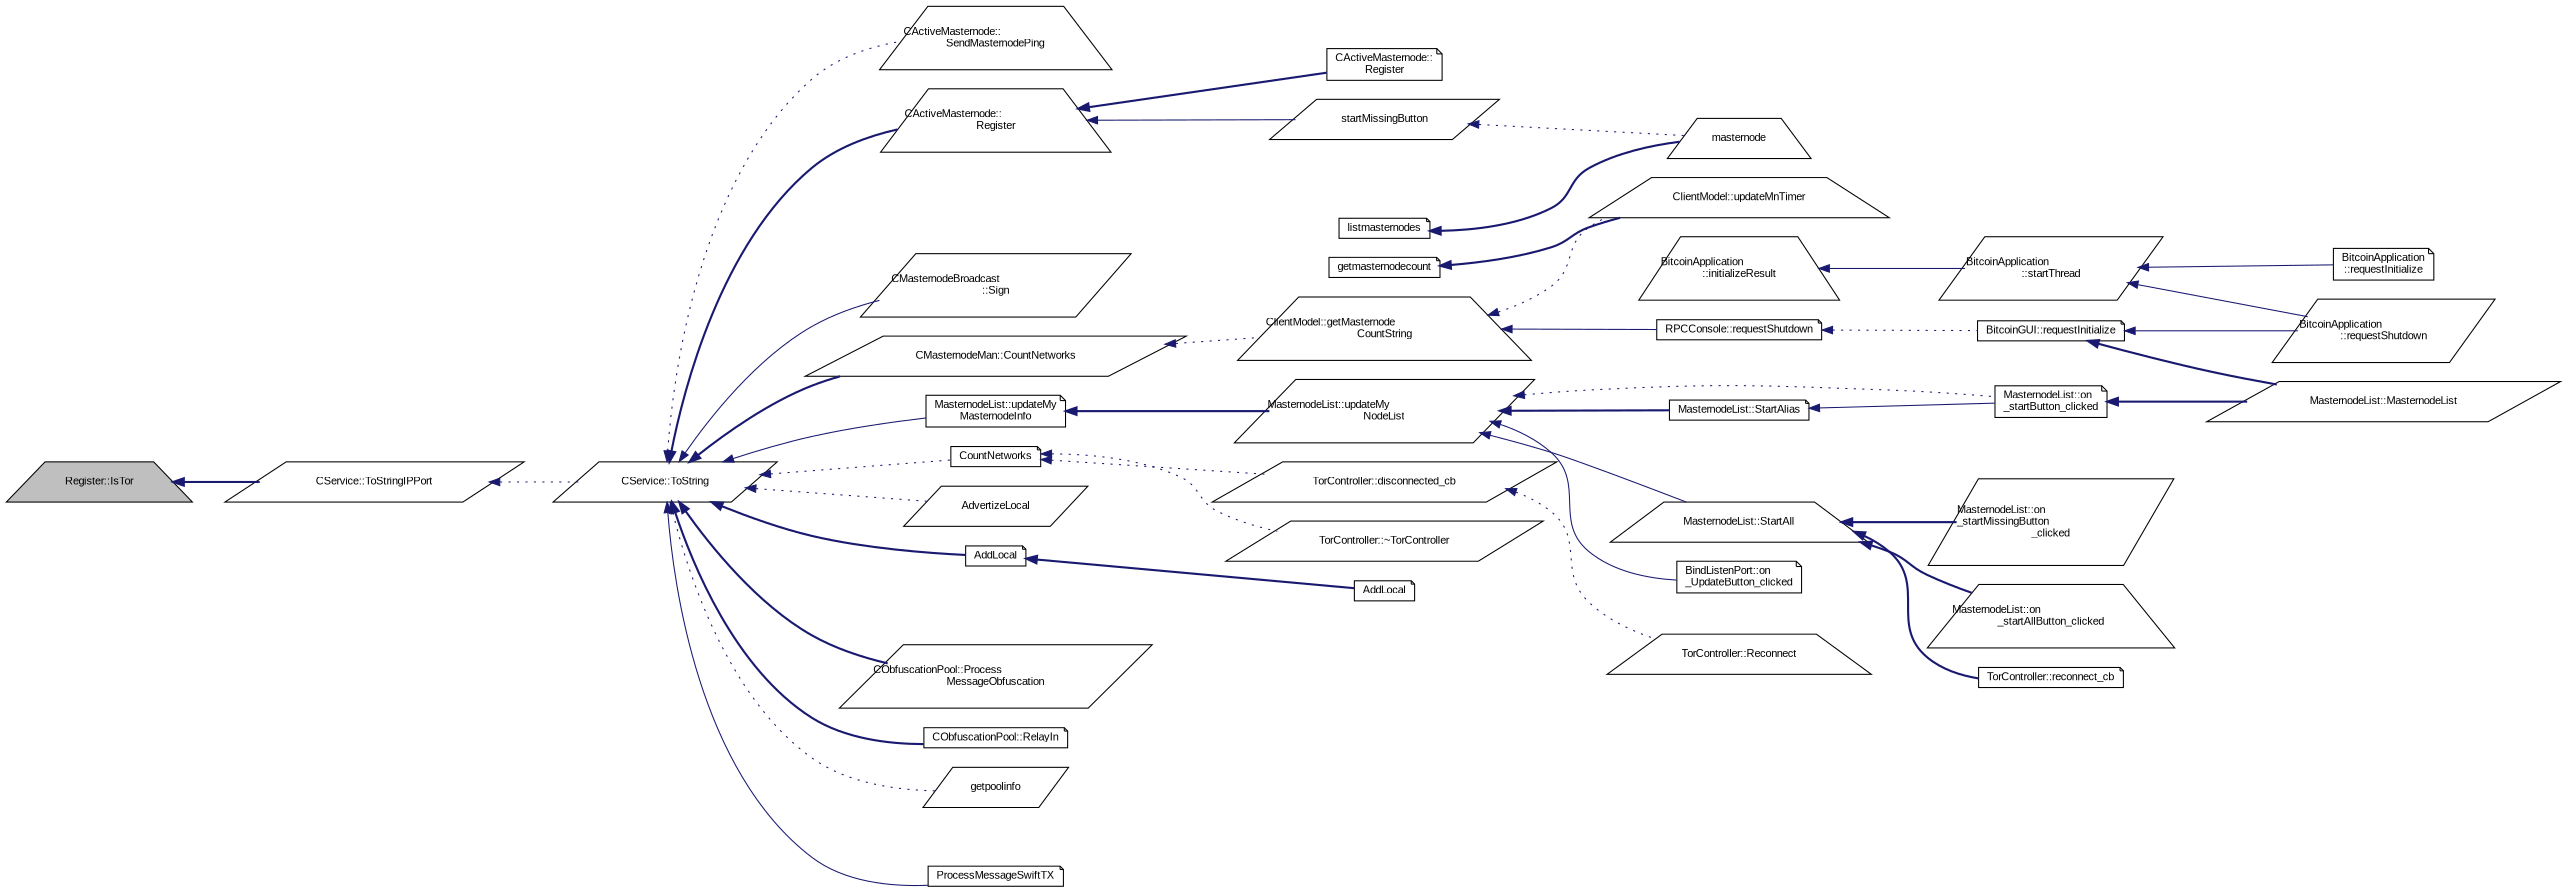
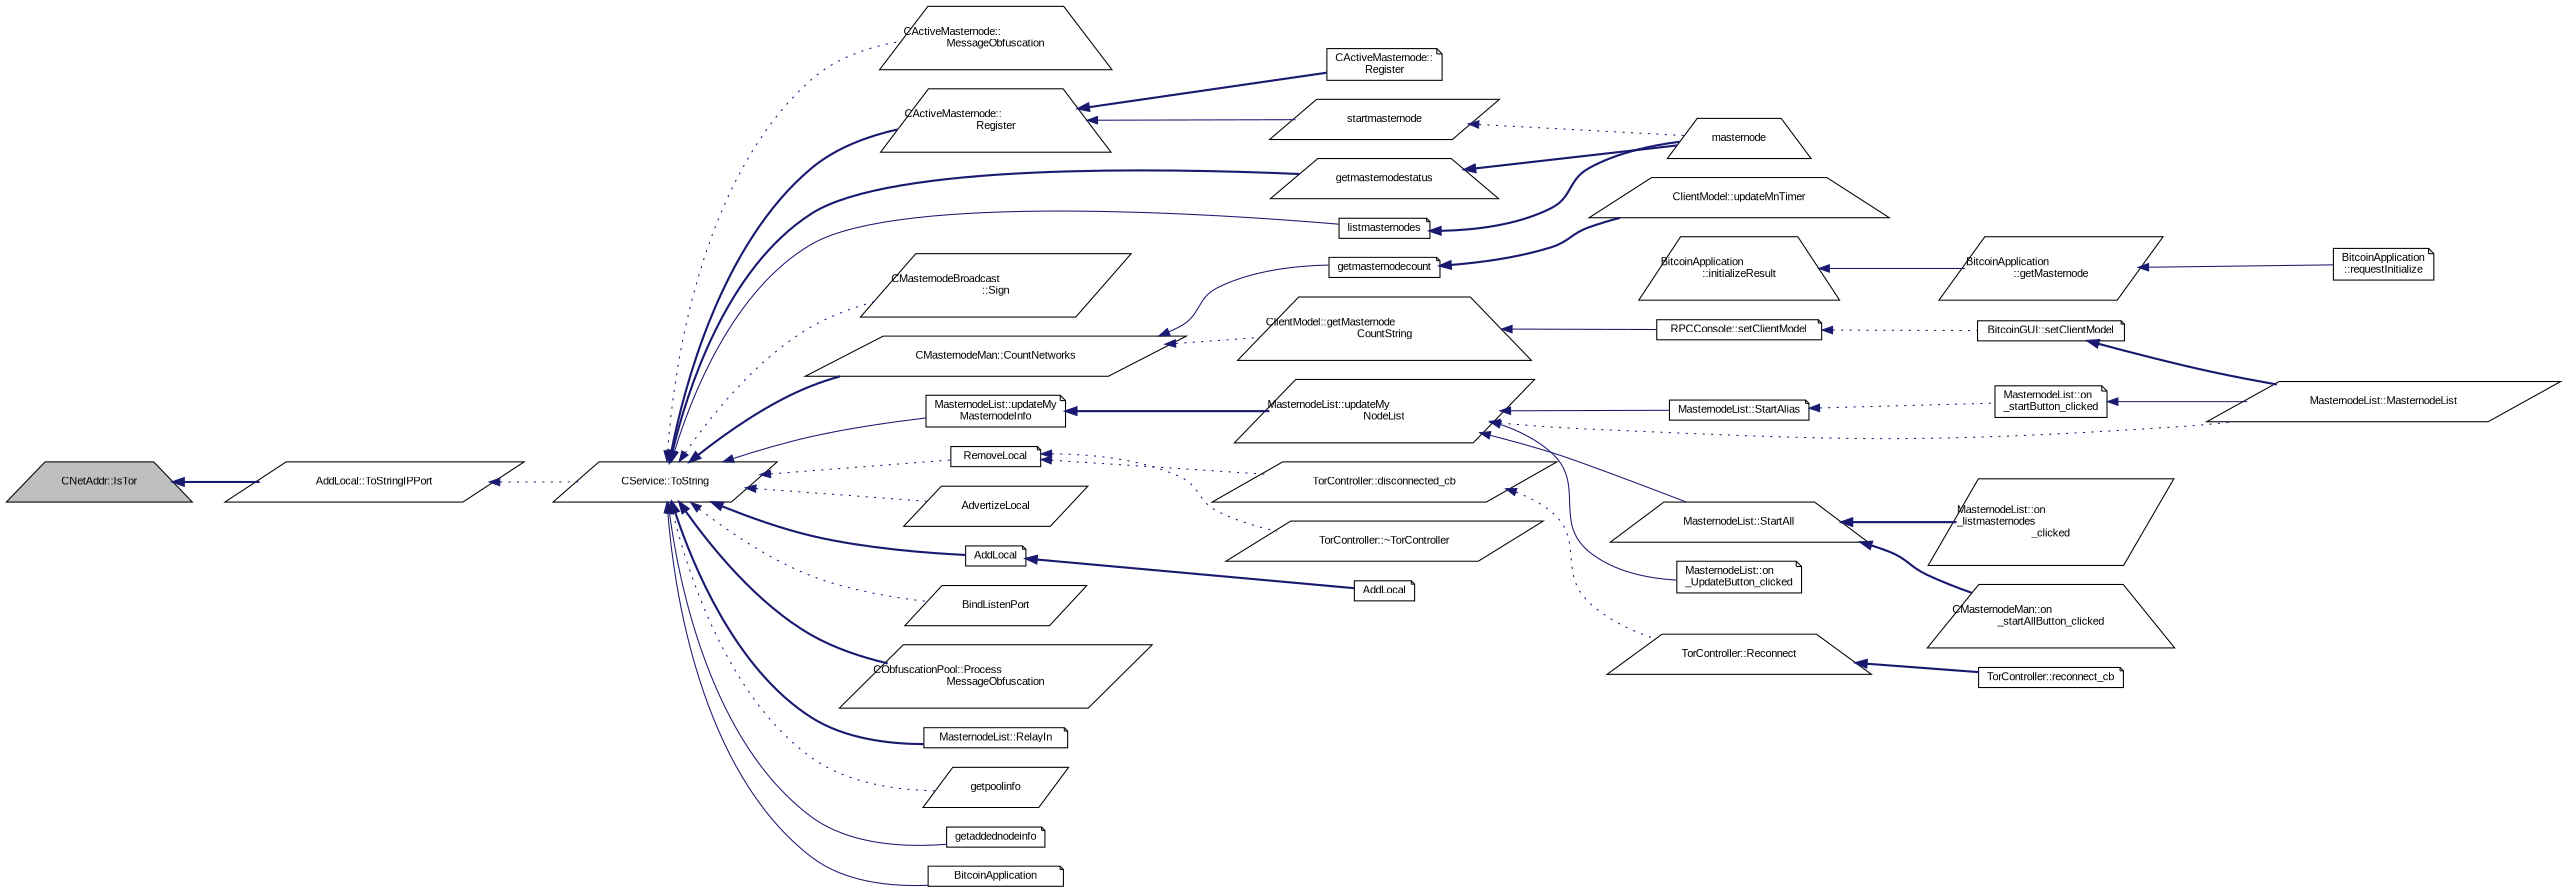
node "CActiveMasternode:: SendMasternodePing": label "CActiveMasternode:: SendMasternodePing" -> "CActiveMasternode:: MessageObfuscation"
node "startMissingButton": label "startMissingButton" -> "startmasternode"
node "getmasternodestatus": added
edge "listmasternodes" -> "CService::ToString": added
node "BitcoinApplication ::startThread": label "BitcoinApplication ::startThread" -> "BitcoinApplication ::getMasternode"
edge "ClientModel::updateMnTimer" -> "ClientModel::getMasternode CountString": removed
edge "getmasternodecount" -> "CMasternodeMan::CountNetworks": added
node "RPCConsole::requestShutdown": label "RPCConsole::requestShutdown" -> "RPCConsole::setClientModel"
node "BitcoinGUI::requestInitialize": label "BitcoinGUI::requestInitialize" -> "BitcoinGUI::setClientModel"
node "BitcoinApplication ::requestShutdown": removed
edge "CMasternodeBroadcast ::Sign" -> "CService::ToString": style solid -> dotted
edge "MasternodeList::on _startButton_clicked" -> "MasternodeList::updateMy NodeList": now "MasternodeList::MasternodeList" -> "MasternodeList::updateMy NodeList"
edge "MasternodeList::MasternodeList" -> "MasternodeList::on _startButton_clicked": style bold -> solid
edge "MasternodeList::on _startButton_clicked" -> "MasternodeList::StartAlias": style solid -> dotted
edge "MasternodeList::StartAlias" -> "MasternodeList::updateMy NodeList": style bold -> solid
node "CountNetworks": label "CountNetworks" -> "RemoveLocal"
node "Register::IsTor": label "Register::IsTor" -> "CNetAddr::IsTor"
node "CService::ToStringIPPort": label "CService::ToStringIPPort" -> "AddLocal::ToStringIPPort"
node "MasternodeList::on _startMissingButton _clicked": label "MasternodeList::on _startMissingButton _clicked" -> "MasternodeList::on _listmasternodes _clicked"
node "BindListenPort::on _UpdateButton_clicked": label "BindListenPort::on _UpdateButton_clicked" -> "MasternodeList::on _UpdateButton_clicked"
node "BindListenPort": added
node "MasternodeList::on _startAllButton_clicked": label "MasternodeList::on _startAllButton_clicked" -> "CMasternodeMan::on _startAllButton_clicked"
edge "TorController::reconnect_cb" -> "MasternodeList::StartAll": now "TorController::reconnect_cb" -> "TorController::Reconnect"
node "CObfuscationPool::RelayIn": label "CObfuscationPool::RelayIn" -> "MasternodeList::RelayIn"
node "getaddednodeinfo": added
node "ProcessMessageSwiftTX": label "ProcessMessageSwiftTX" -> "BitcoinApplication"
